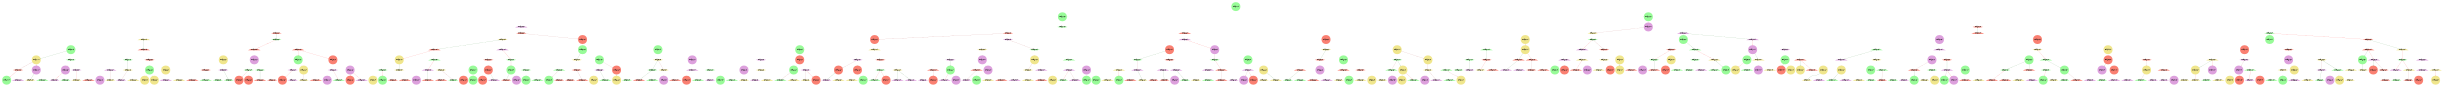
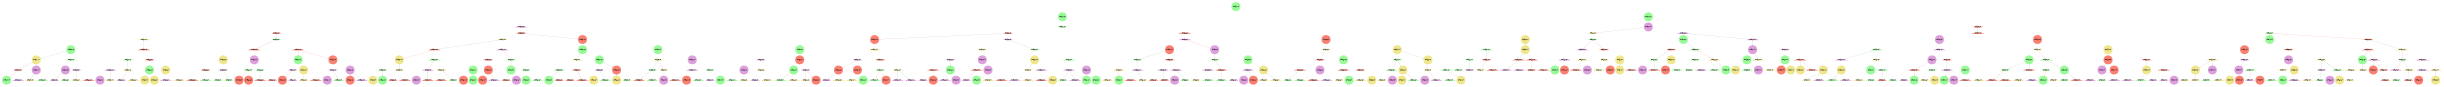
node "Node{data=[3512, 3512]}": fillcolor salmon -> palegreen
